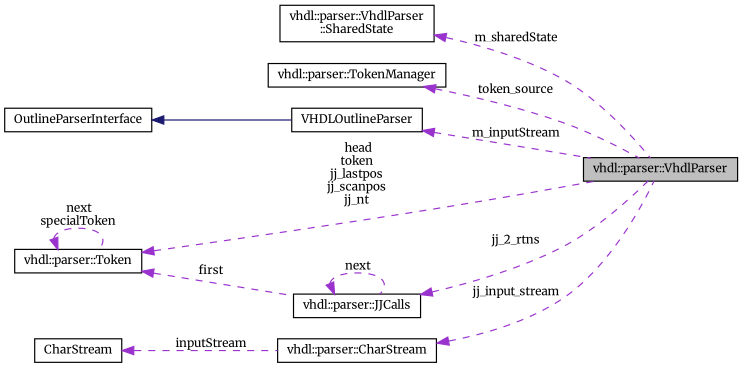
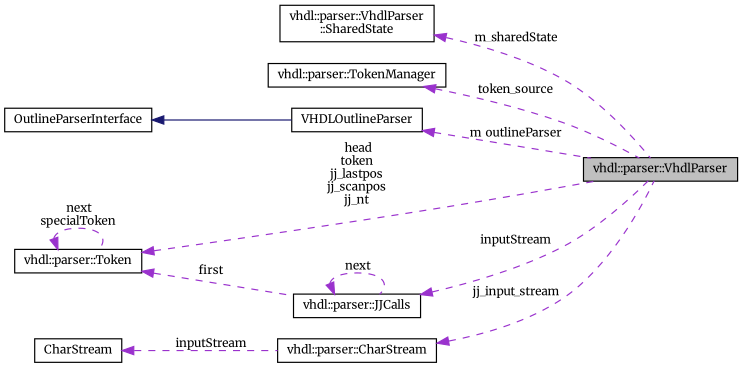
edge "vhdl::parser::VhdlParser" -> "VHDLOutlineParser": label " m_inputStream" -> " m_outlineParser"
edge "vhdl::parser::VhdlParser" -> "vhdl::parser::JJCalls": label " jj_2_rtns" -> " inputStream"
